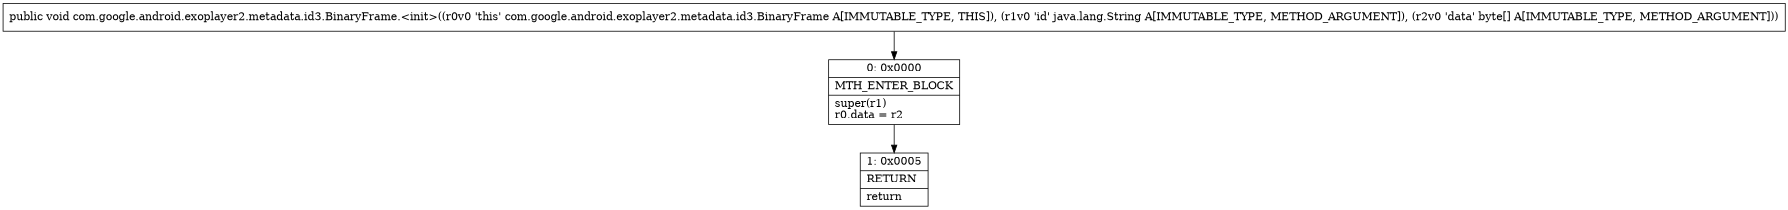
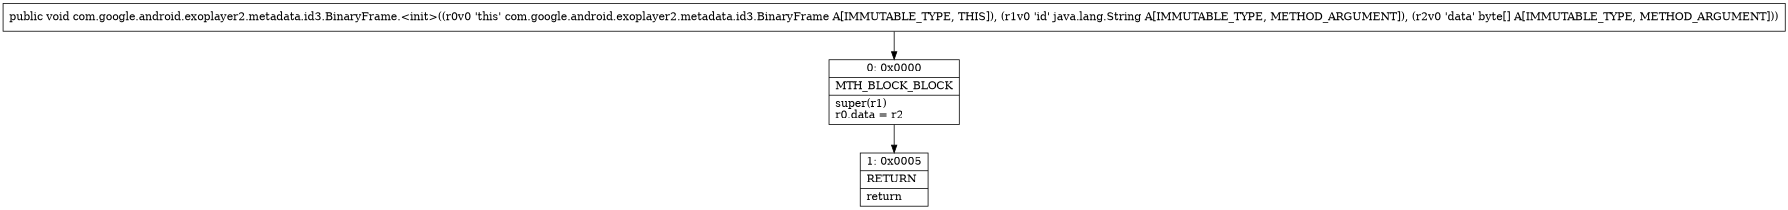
node "0: 0x0000": text "MTH_ENTER_BLOCK" -> "MTH_BLOCK_BLOCK"
